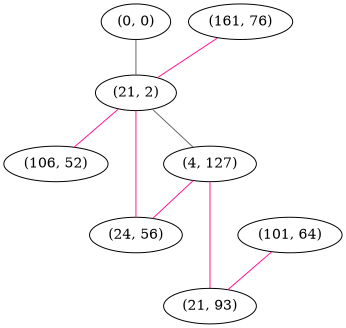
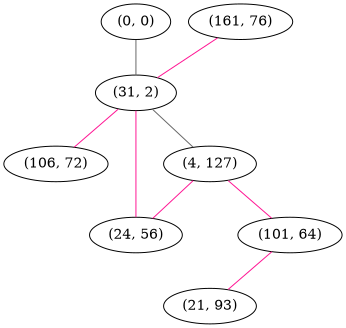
node "(21, 2)": label "(21, 2)" -> "(31, 2)"
node "(106, 52)": label "(106, 52)" -> "(106, 72)"
edge "(4, 127)" -- "(21, 93)": now "(4, 127)" -- "(101, 64)"
